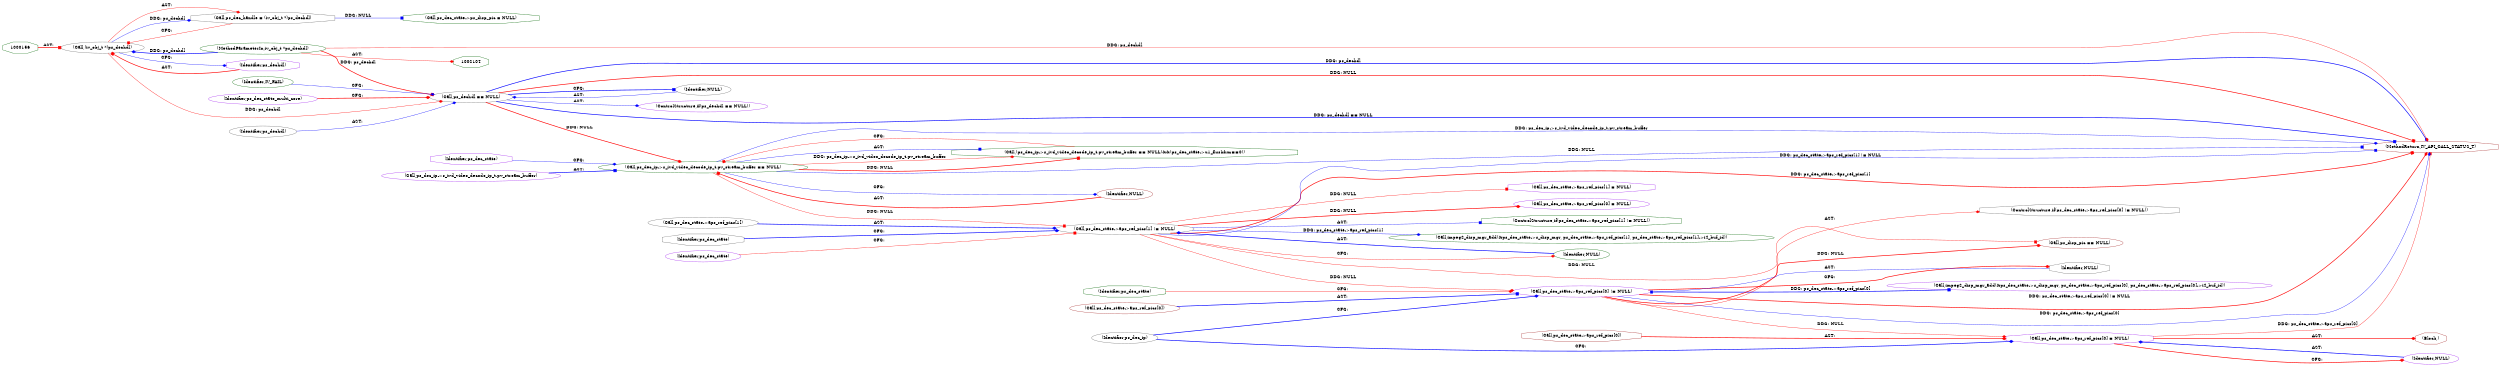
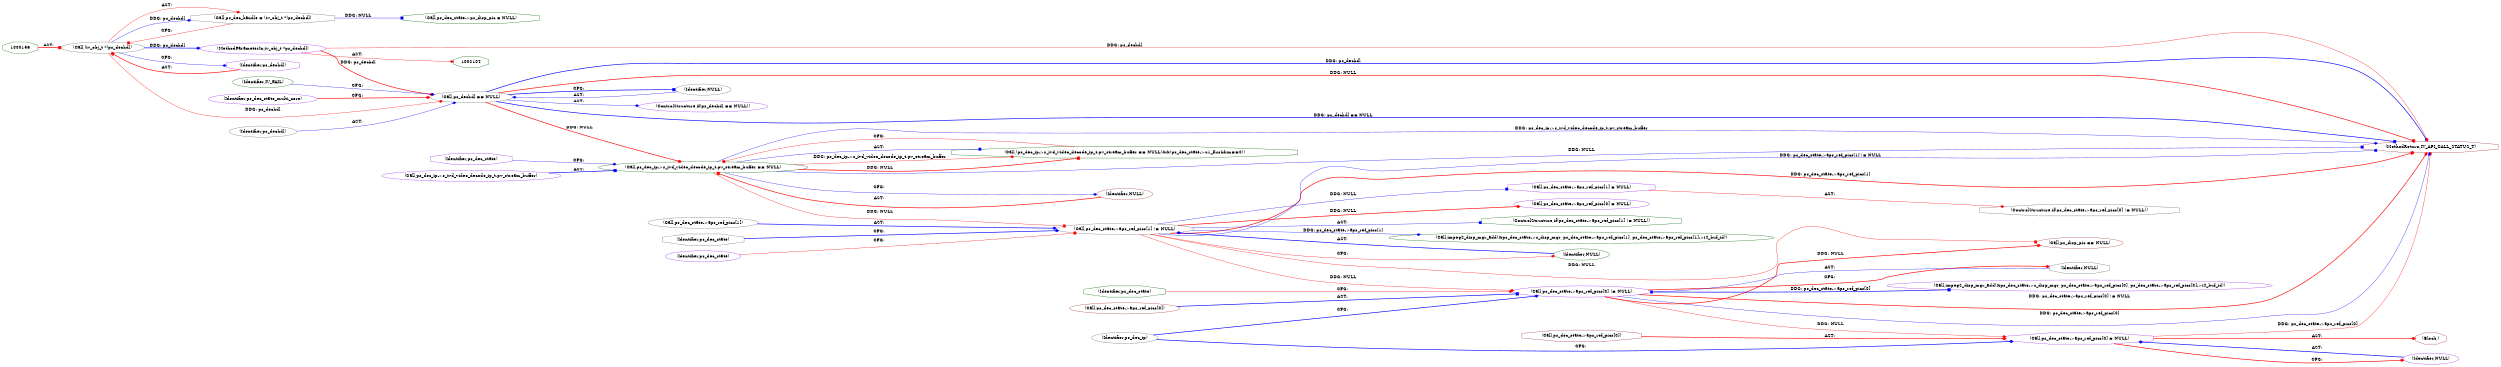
node "(MethodParameterIn,iv_obj_t *ps_dechdl)": color darkgreen -> purple
edge "(MethodParameterIn,iv_obj_t *ps_dechdl)" -> "(Call,(iv_obj_t *)ps_dechdl)": reversed
edge "(MethodParameterIn,iv_obj_t *ps_dechdl)" -> "(Call,ps_dechdl == NULL)": arrowhead box -> diamond
edge "(Call,ps_dec_state->aps_ref_pics[1] != NULL)" -> "(Call,ps_dec_state->aps_ref_pics[1] = NULL)": color red -> blue
edge "(Call,ps_dec_state->aps_ref_pics[0] != NULL)" -> "(ControlStructure,if(ps_dec_state->aps_ref_pics[0] != NULL))": now "(Call,ps_dec_state->aps_ref_pics[1] = NULL)" -> "(ControlStructure,if(ps_dec_state->aps_ref_pics[0] != NULL))"
